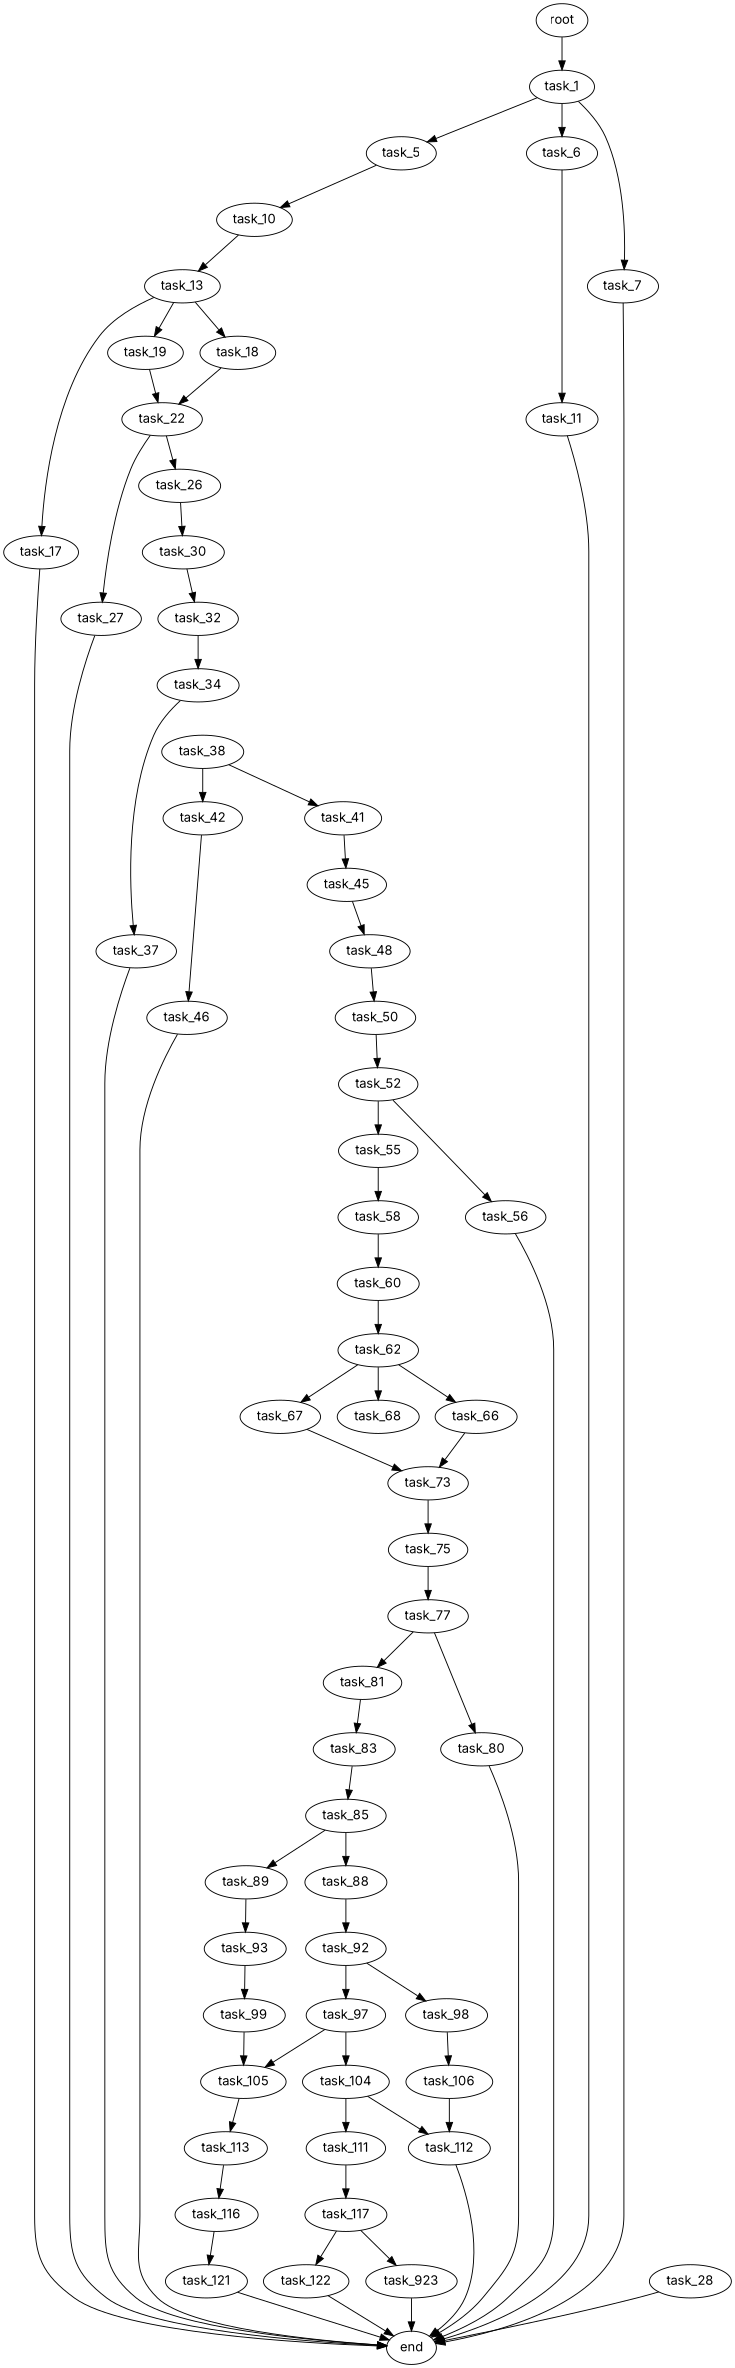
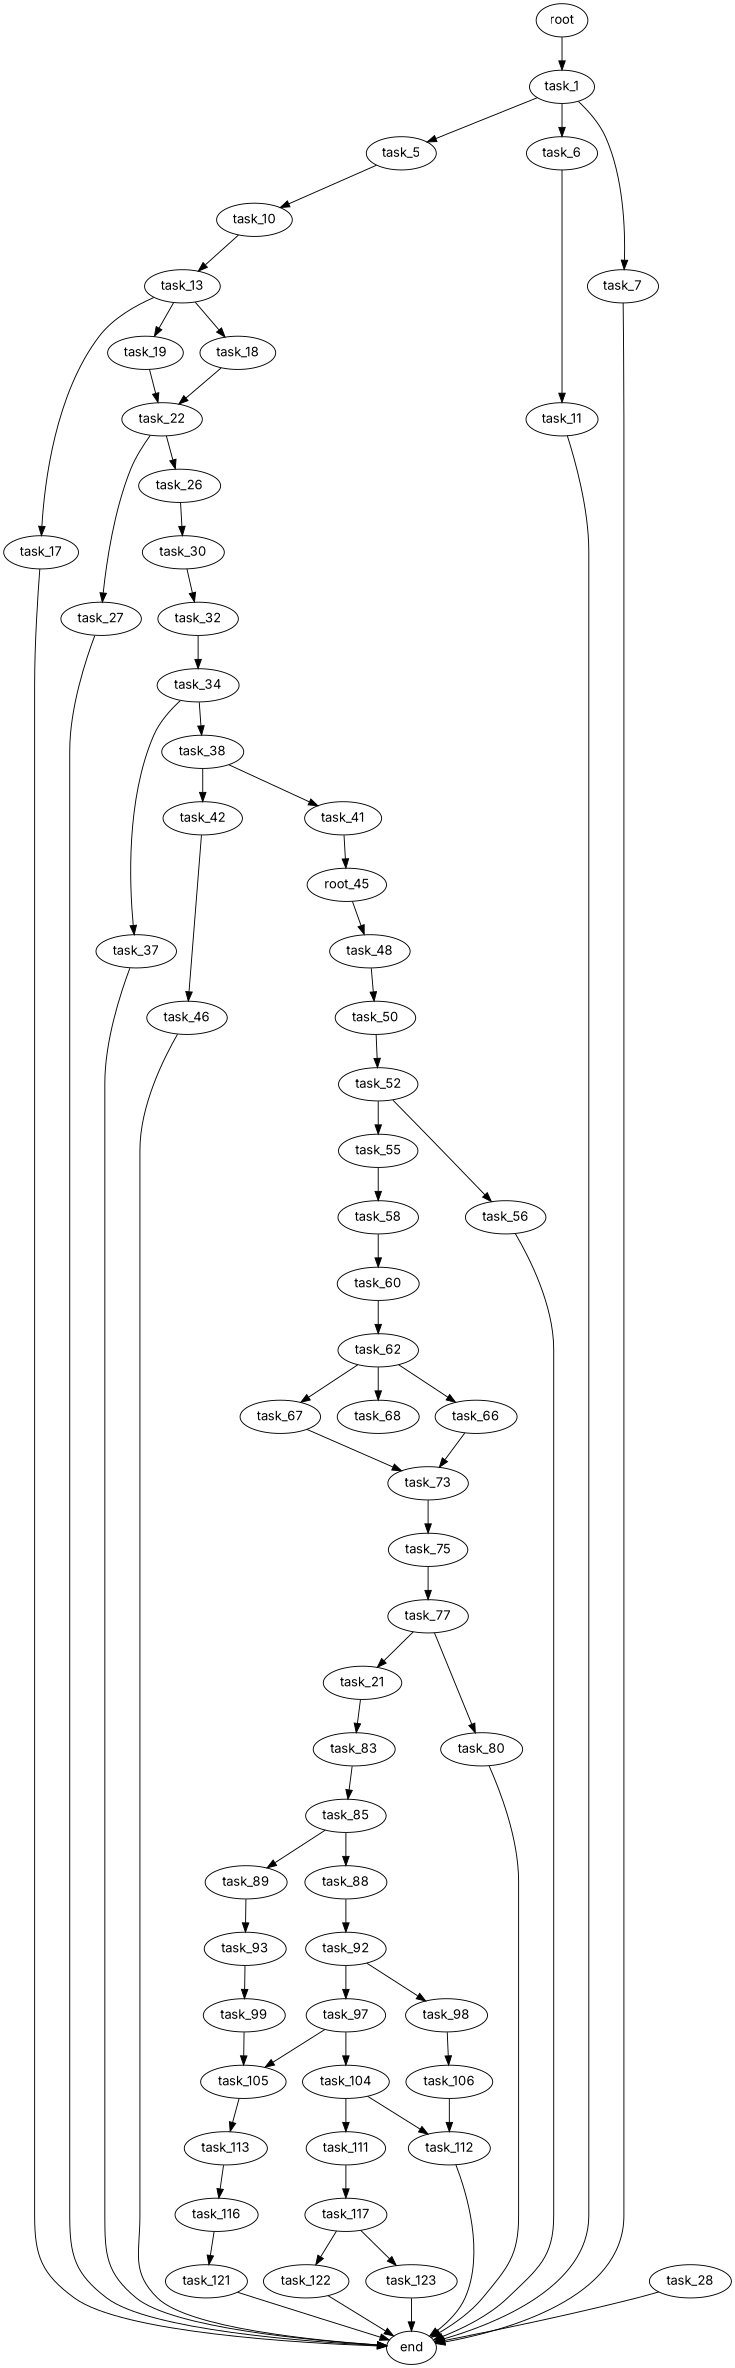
edge "task_34" -> "task_38": added
node "task_45": label "task_45" -> "root_45"
node "task_81": label "task_81" -> "task_21"
node "task_923": label "task_923" -> "task_123"
